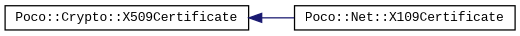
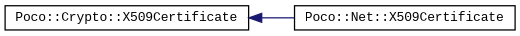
node "Poco::Net::X109Certificate": label "Poco::Net::X109Certificate" -> "Poco::Net::X509Certificate"
